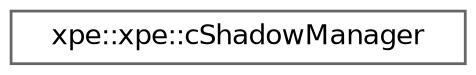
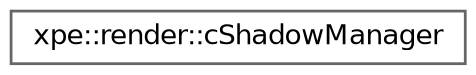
node "xpe::xpe::cShadowManager": label "xpe::xpe::cShadowManager" -> "xpe::render::cShadowManager"
